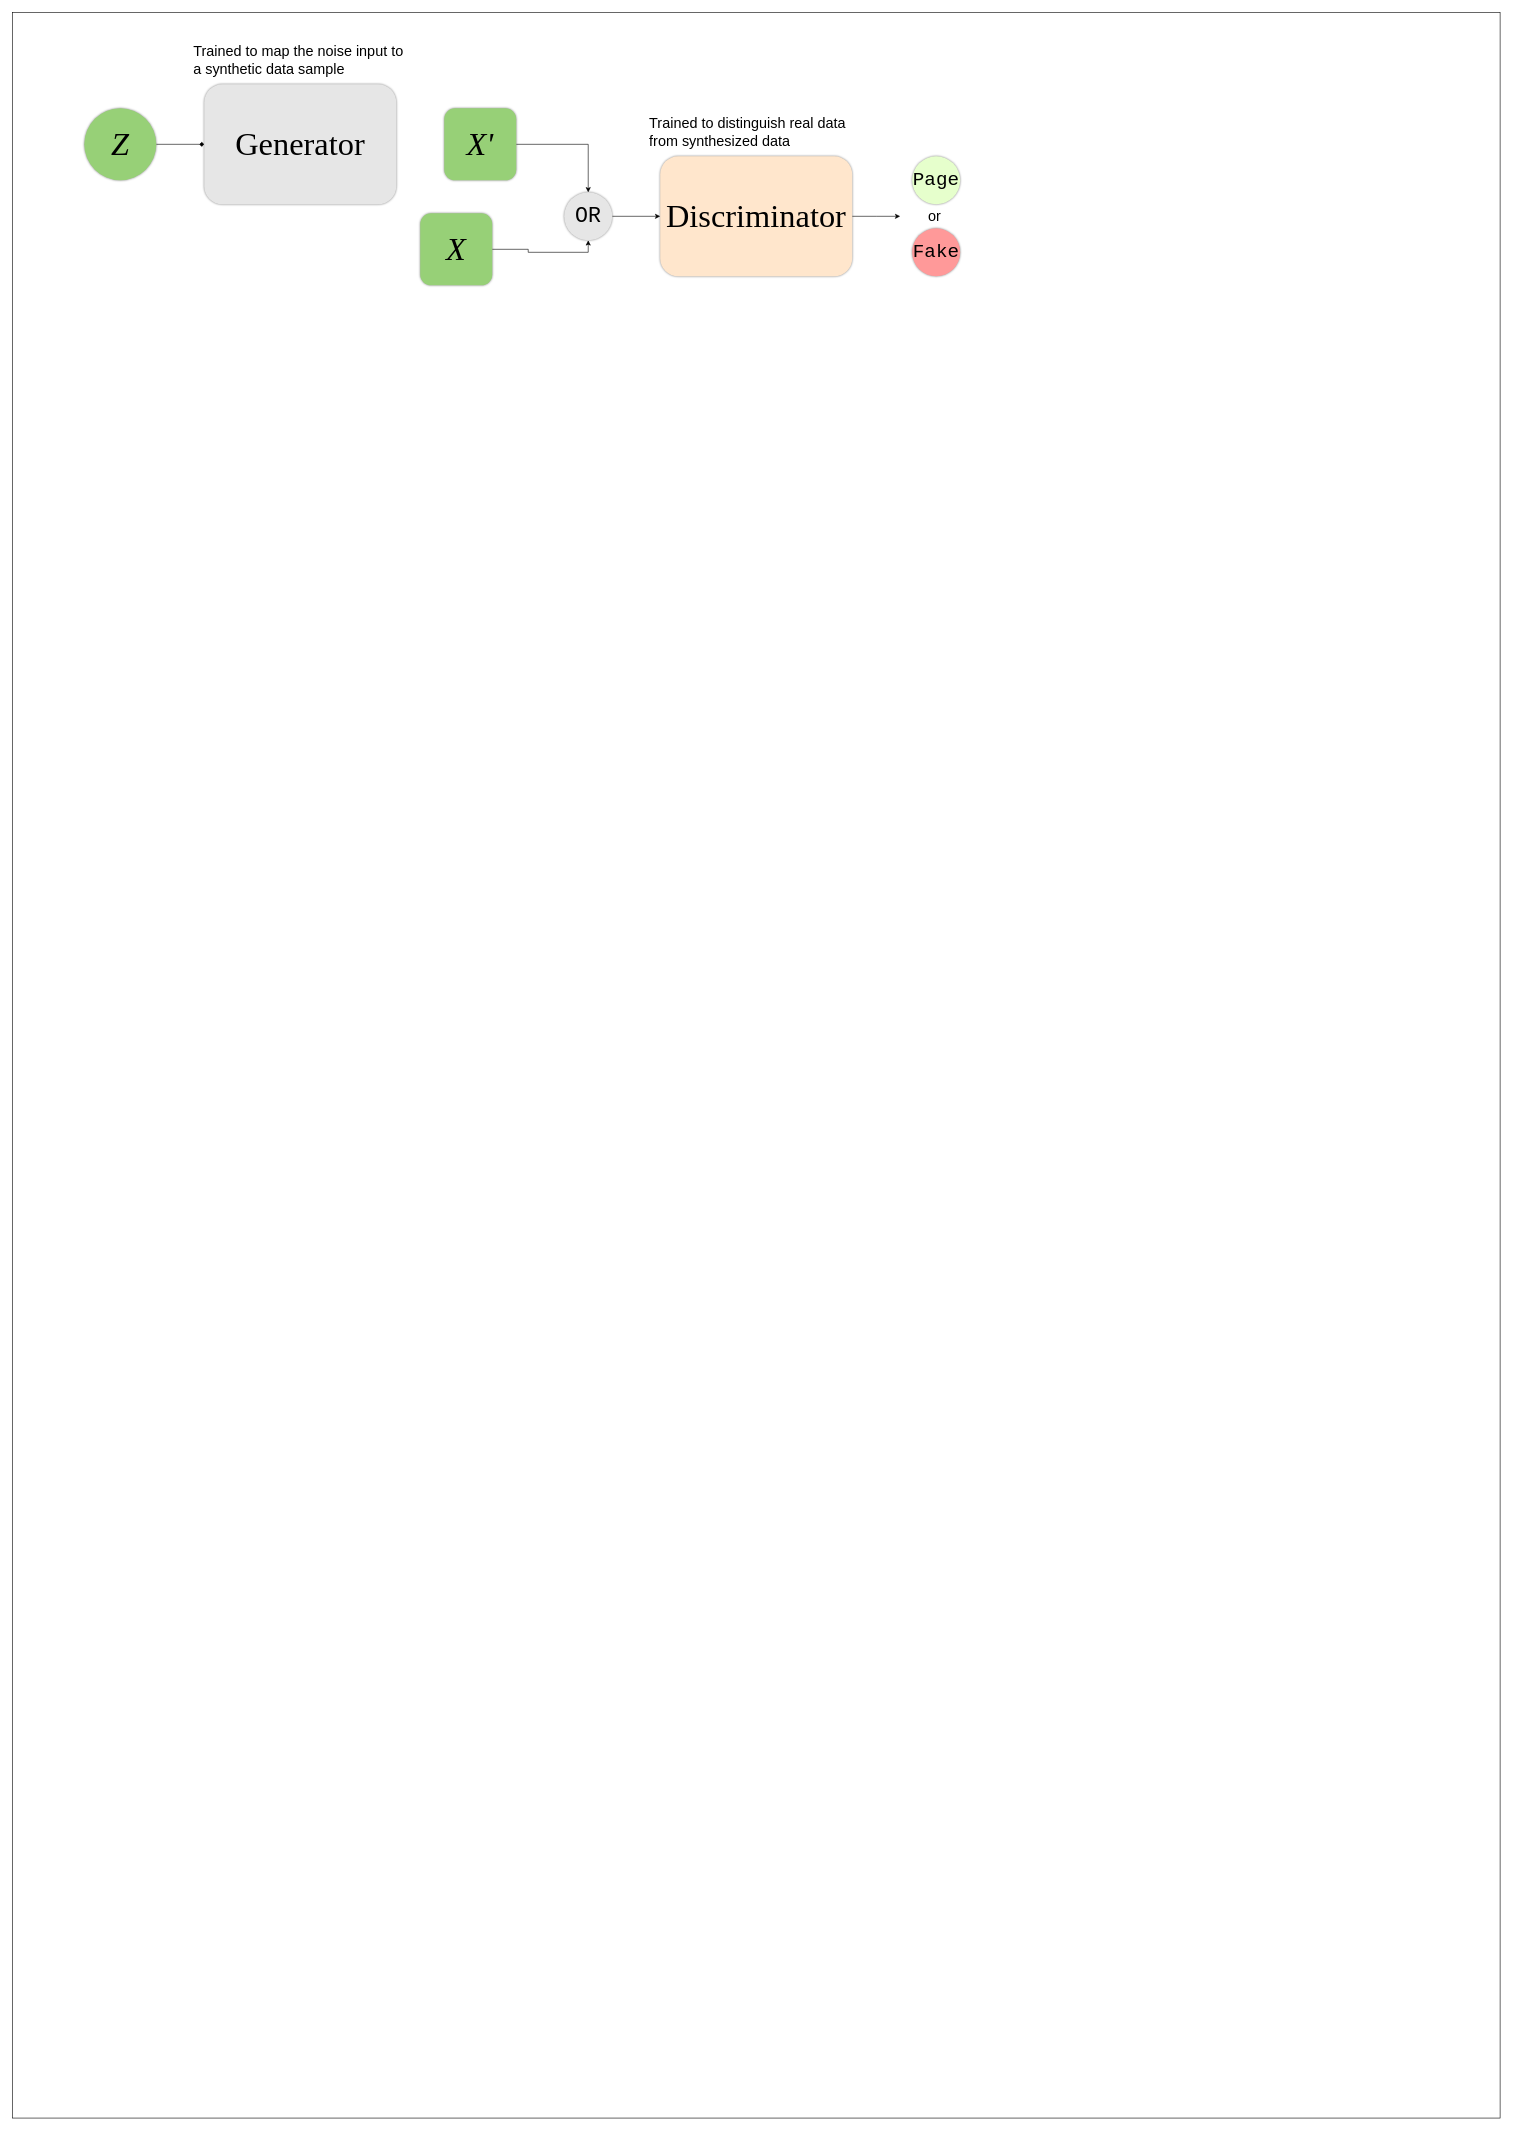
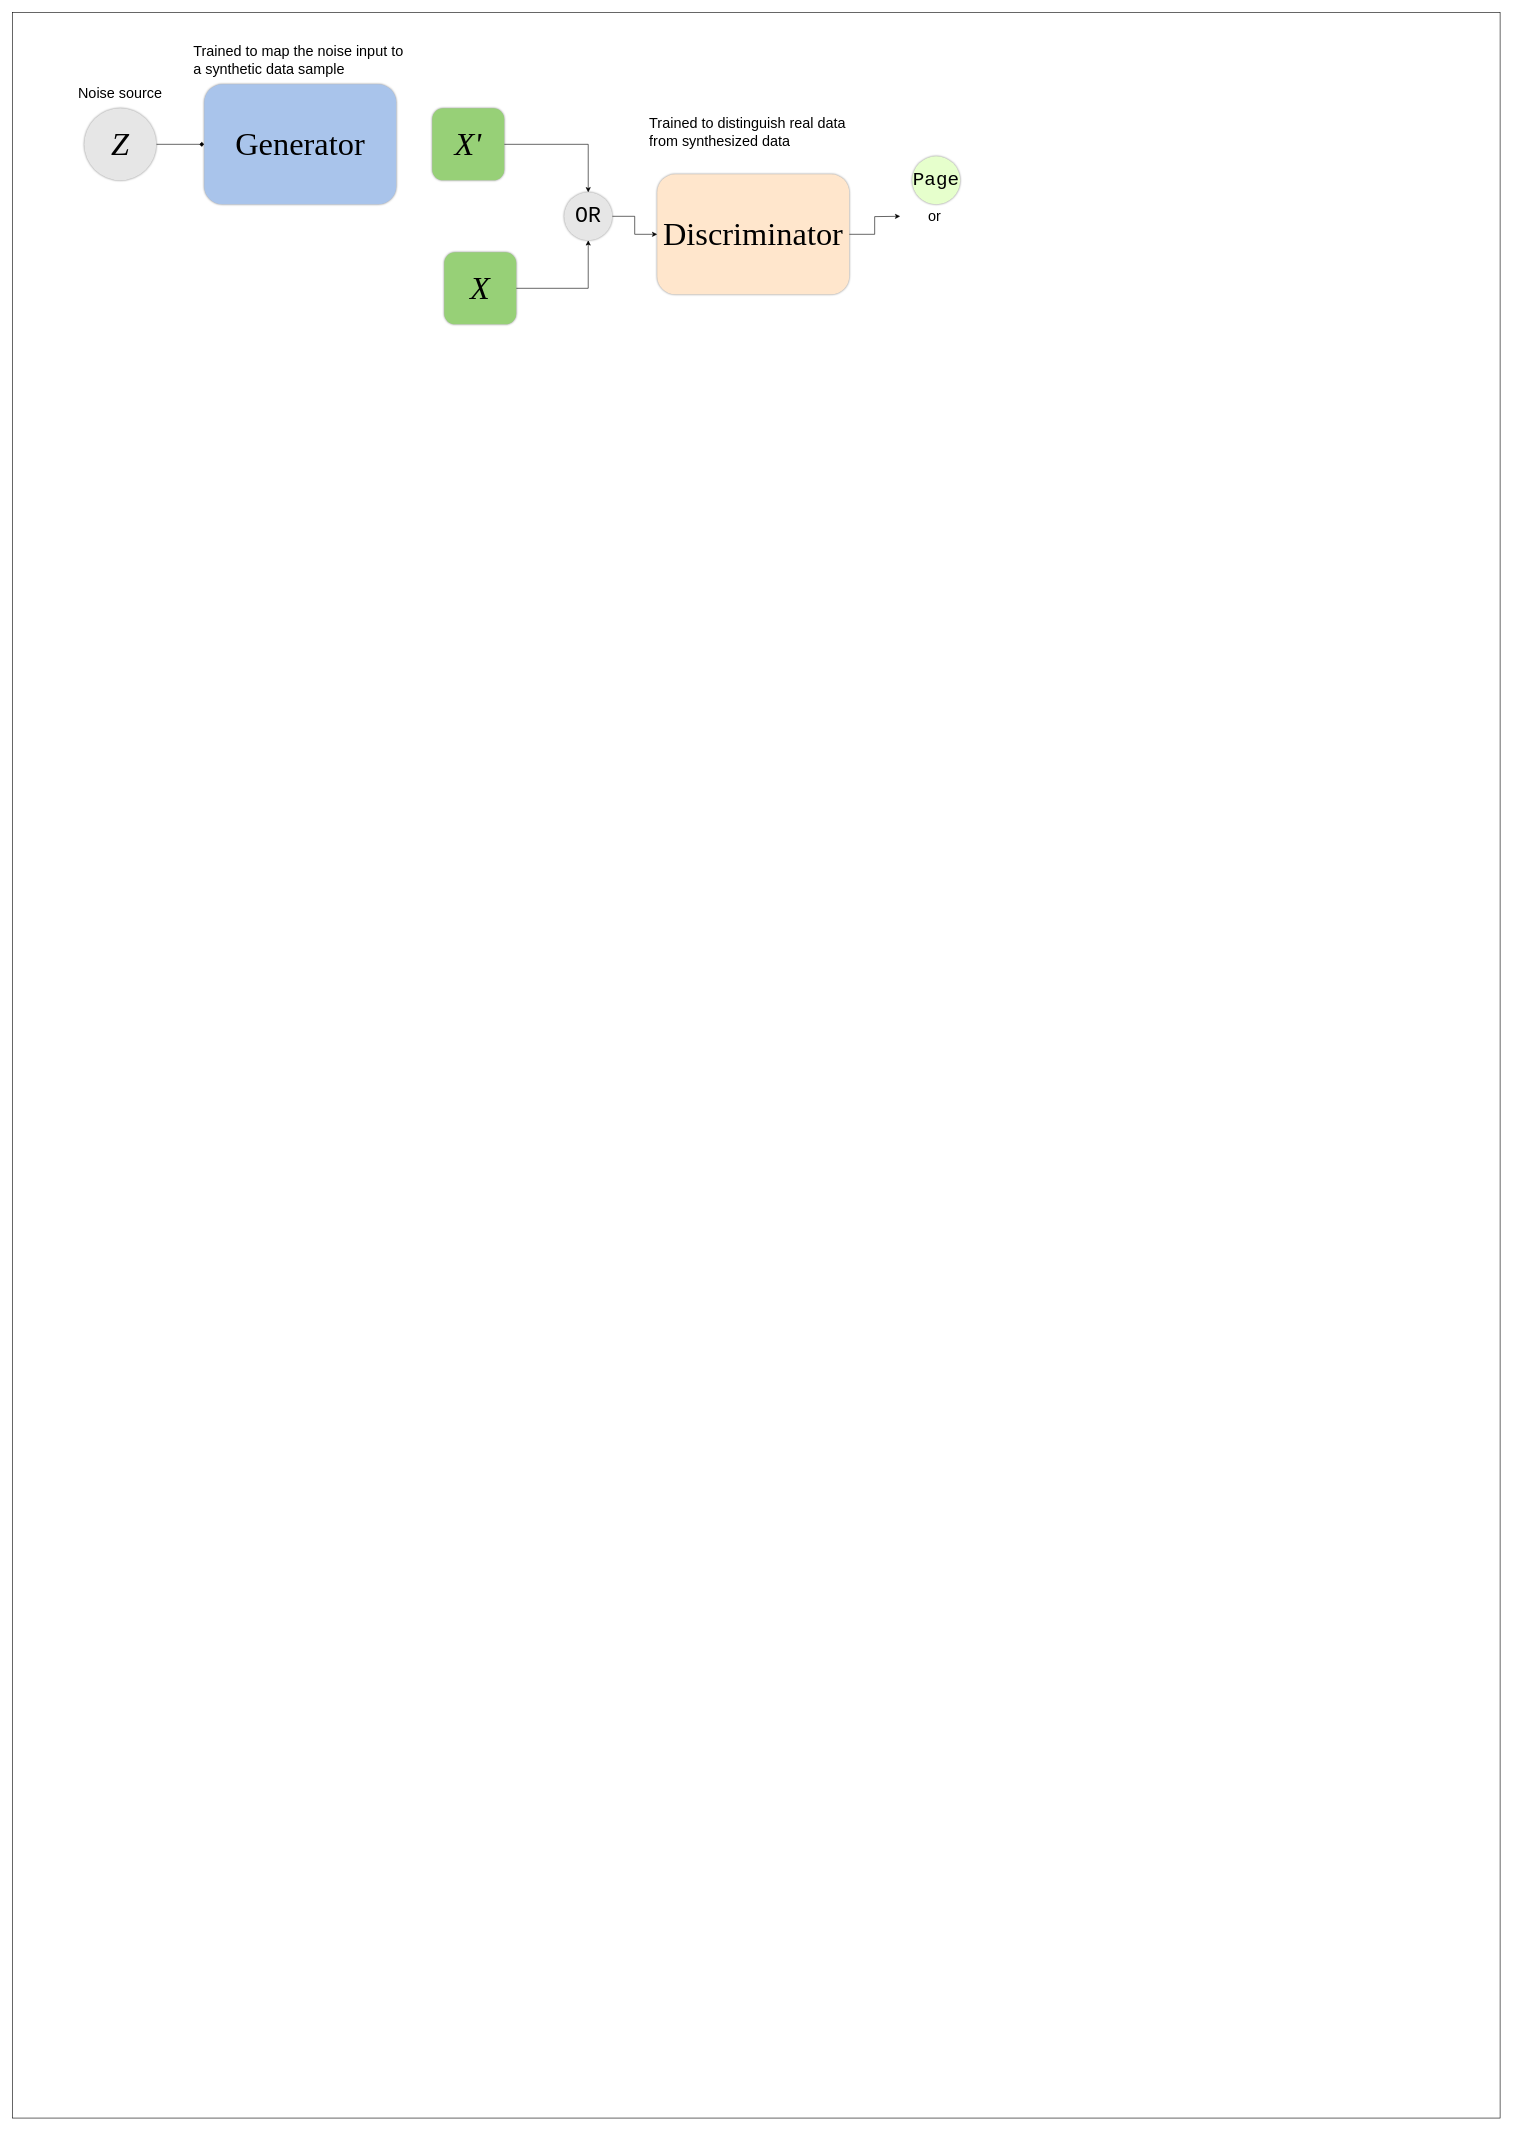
node "Noise source": added
node "Z": fillcolor #97d077 -> #e6e6e6
node "Generator": fillcolor #e6e6e6 -> #a9c4eb
node "X'": moved (480, 144) -> (468, 144)
node "Discriminator": moved (756, 216) -> (753, 234)
node "X": moved (456, 249) -> (480, 288)
node "Fake": removed
